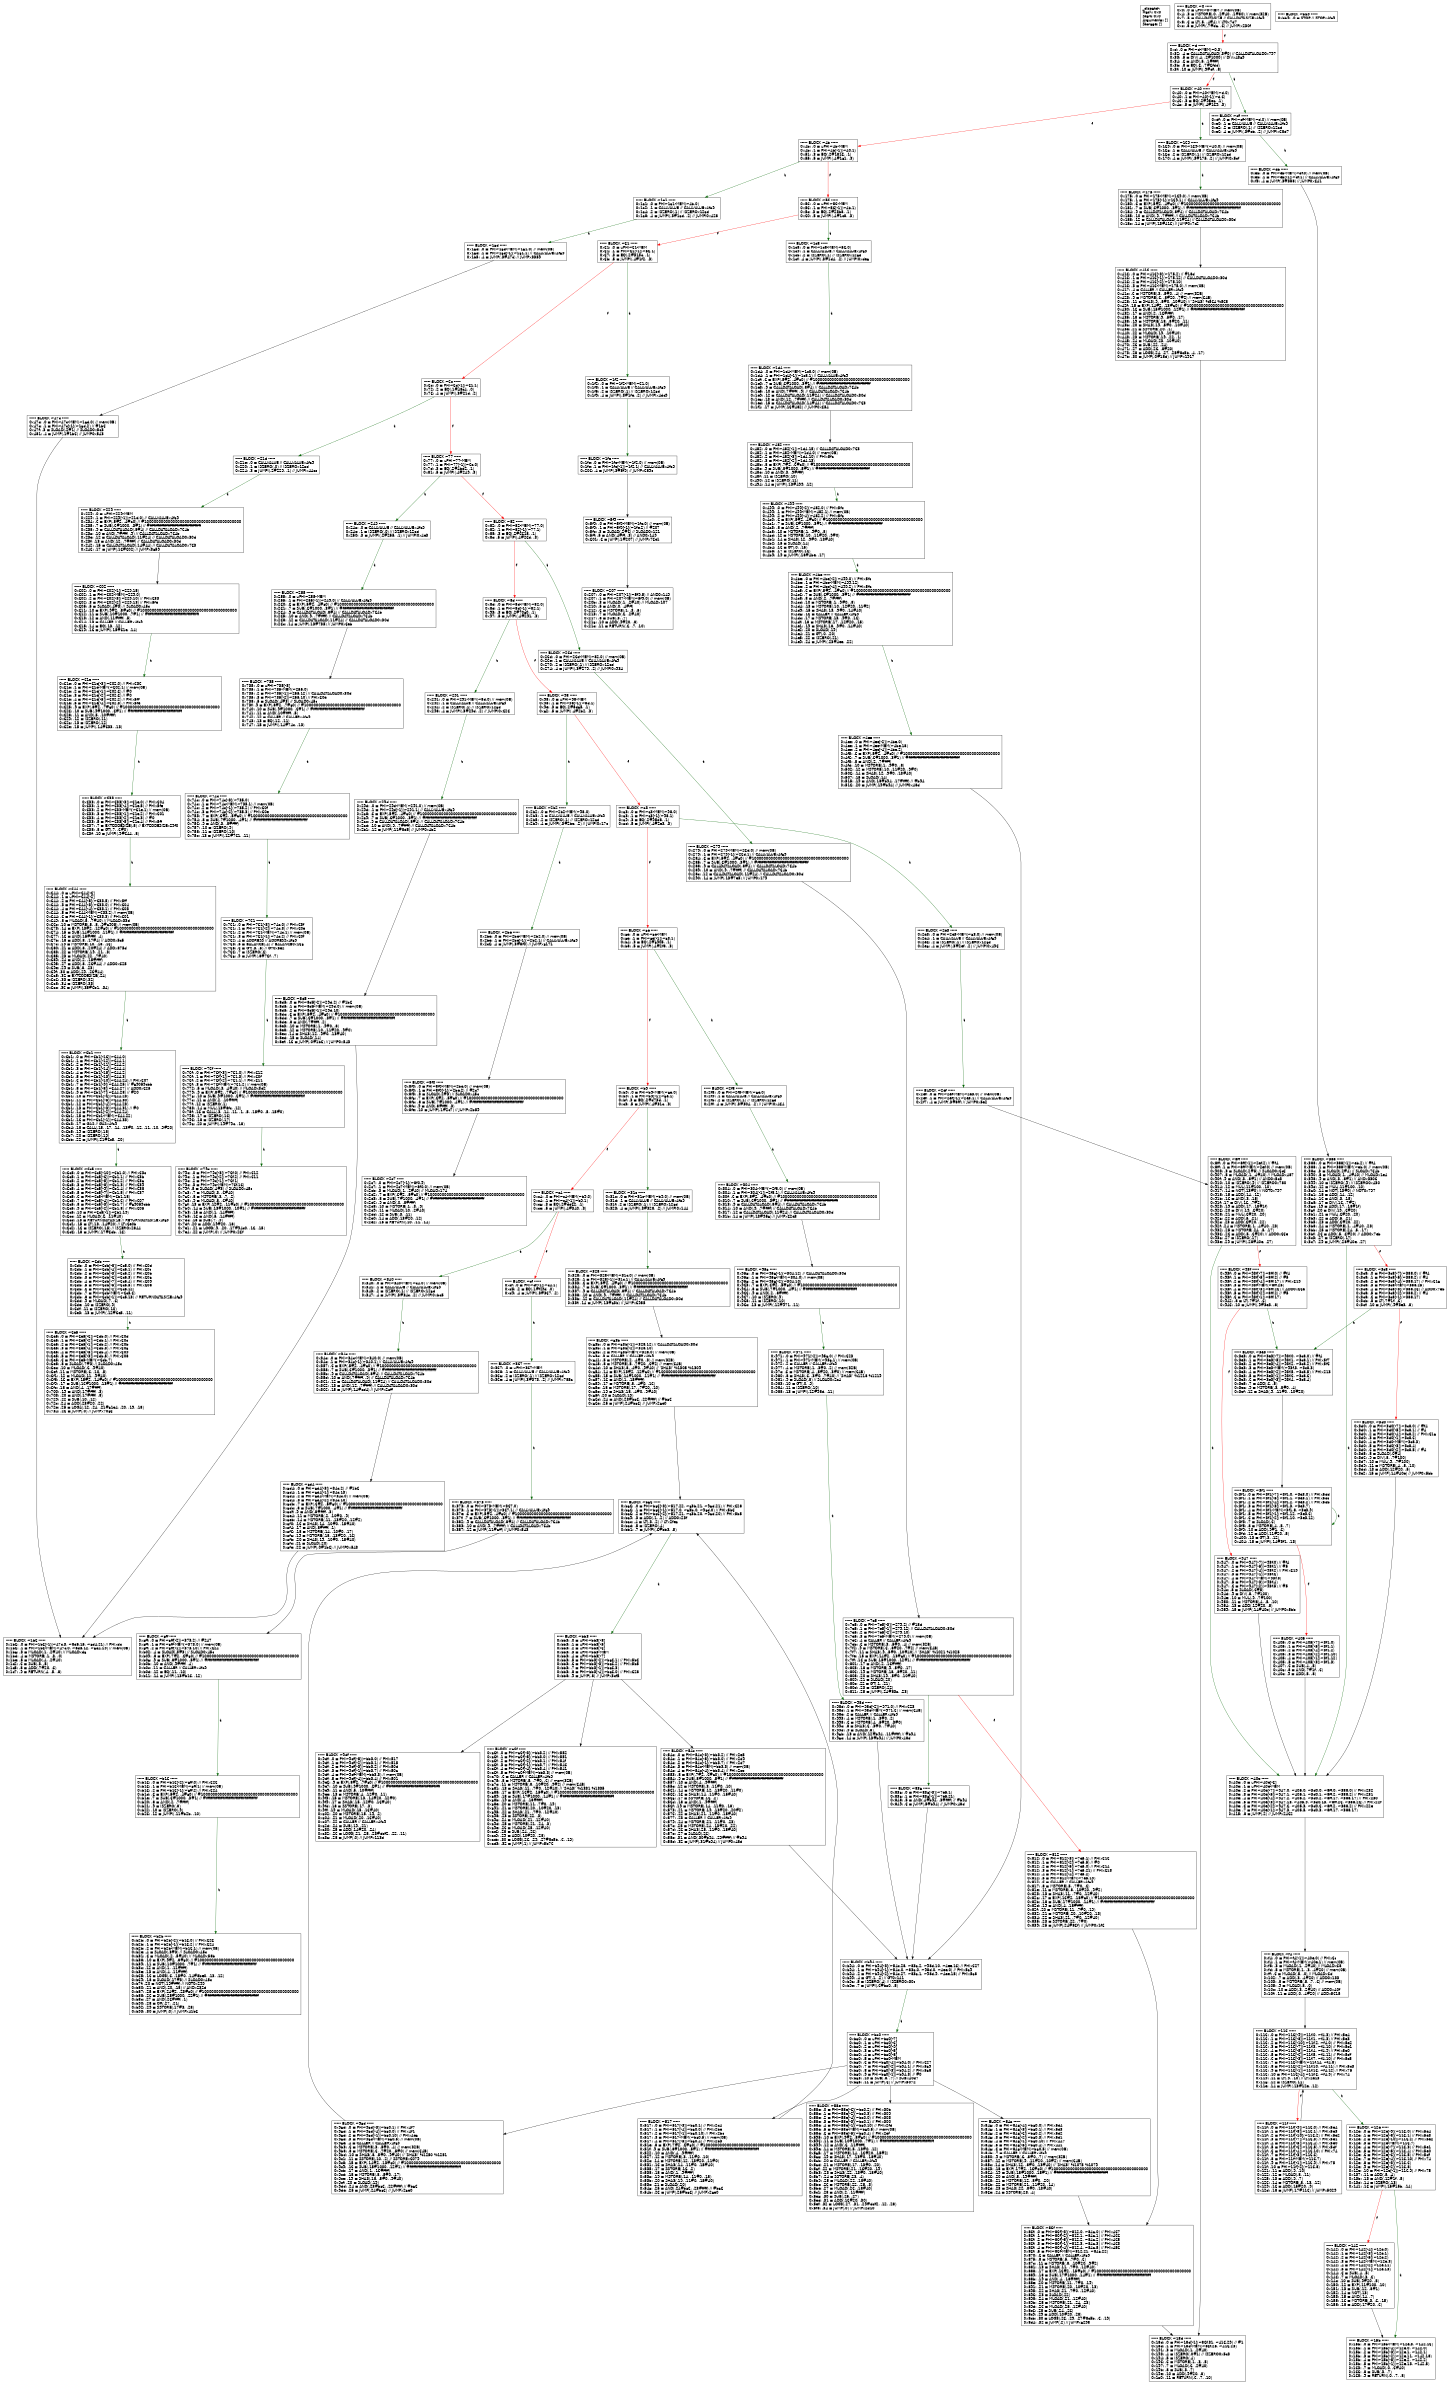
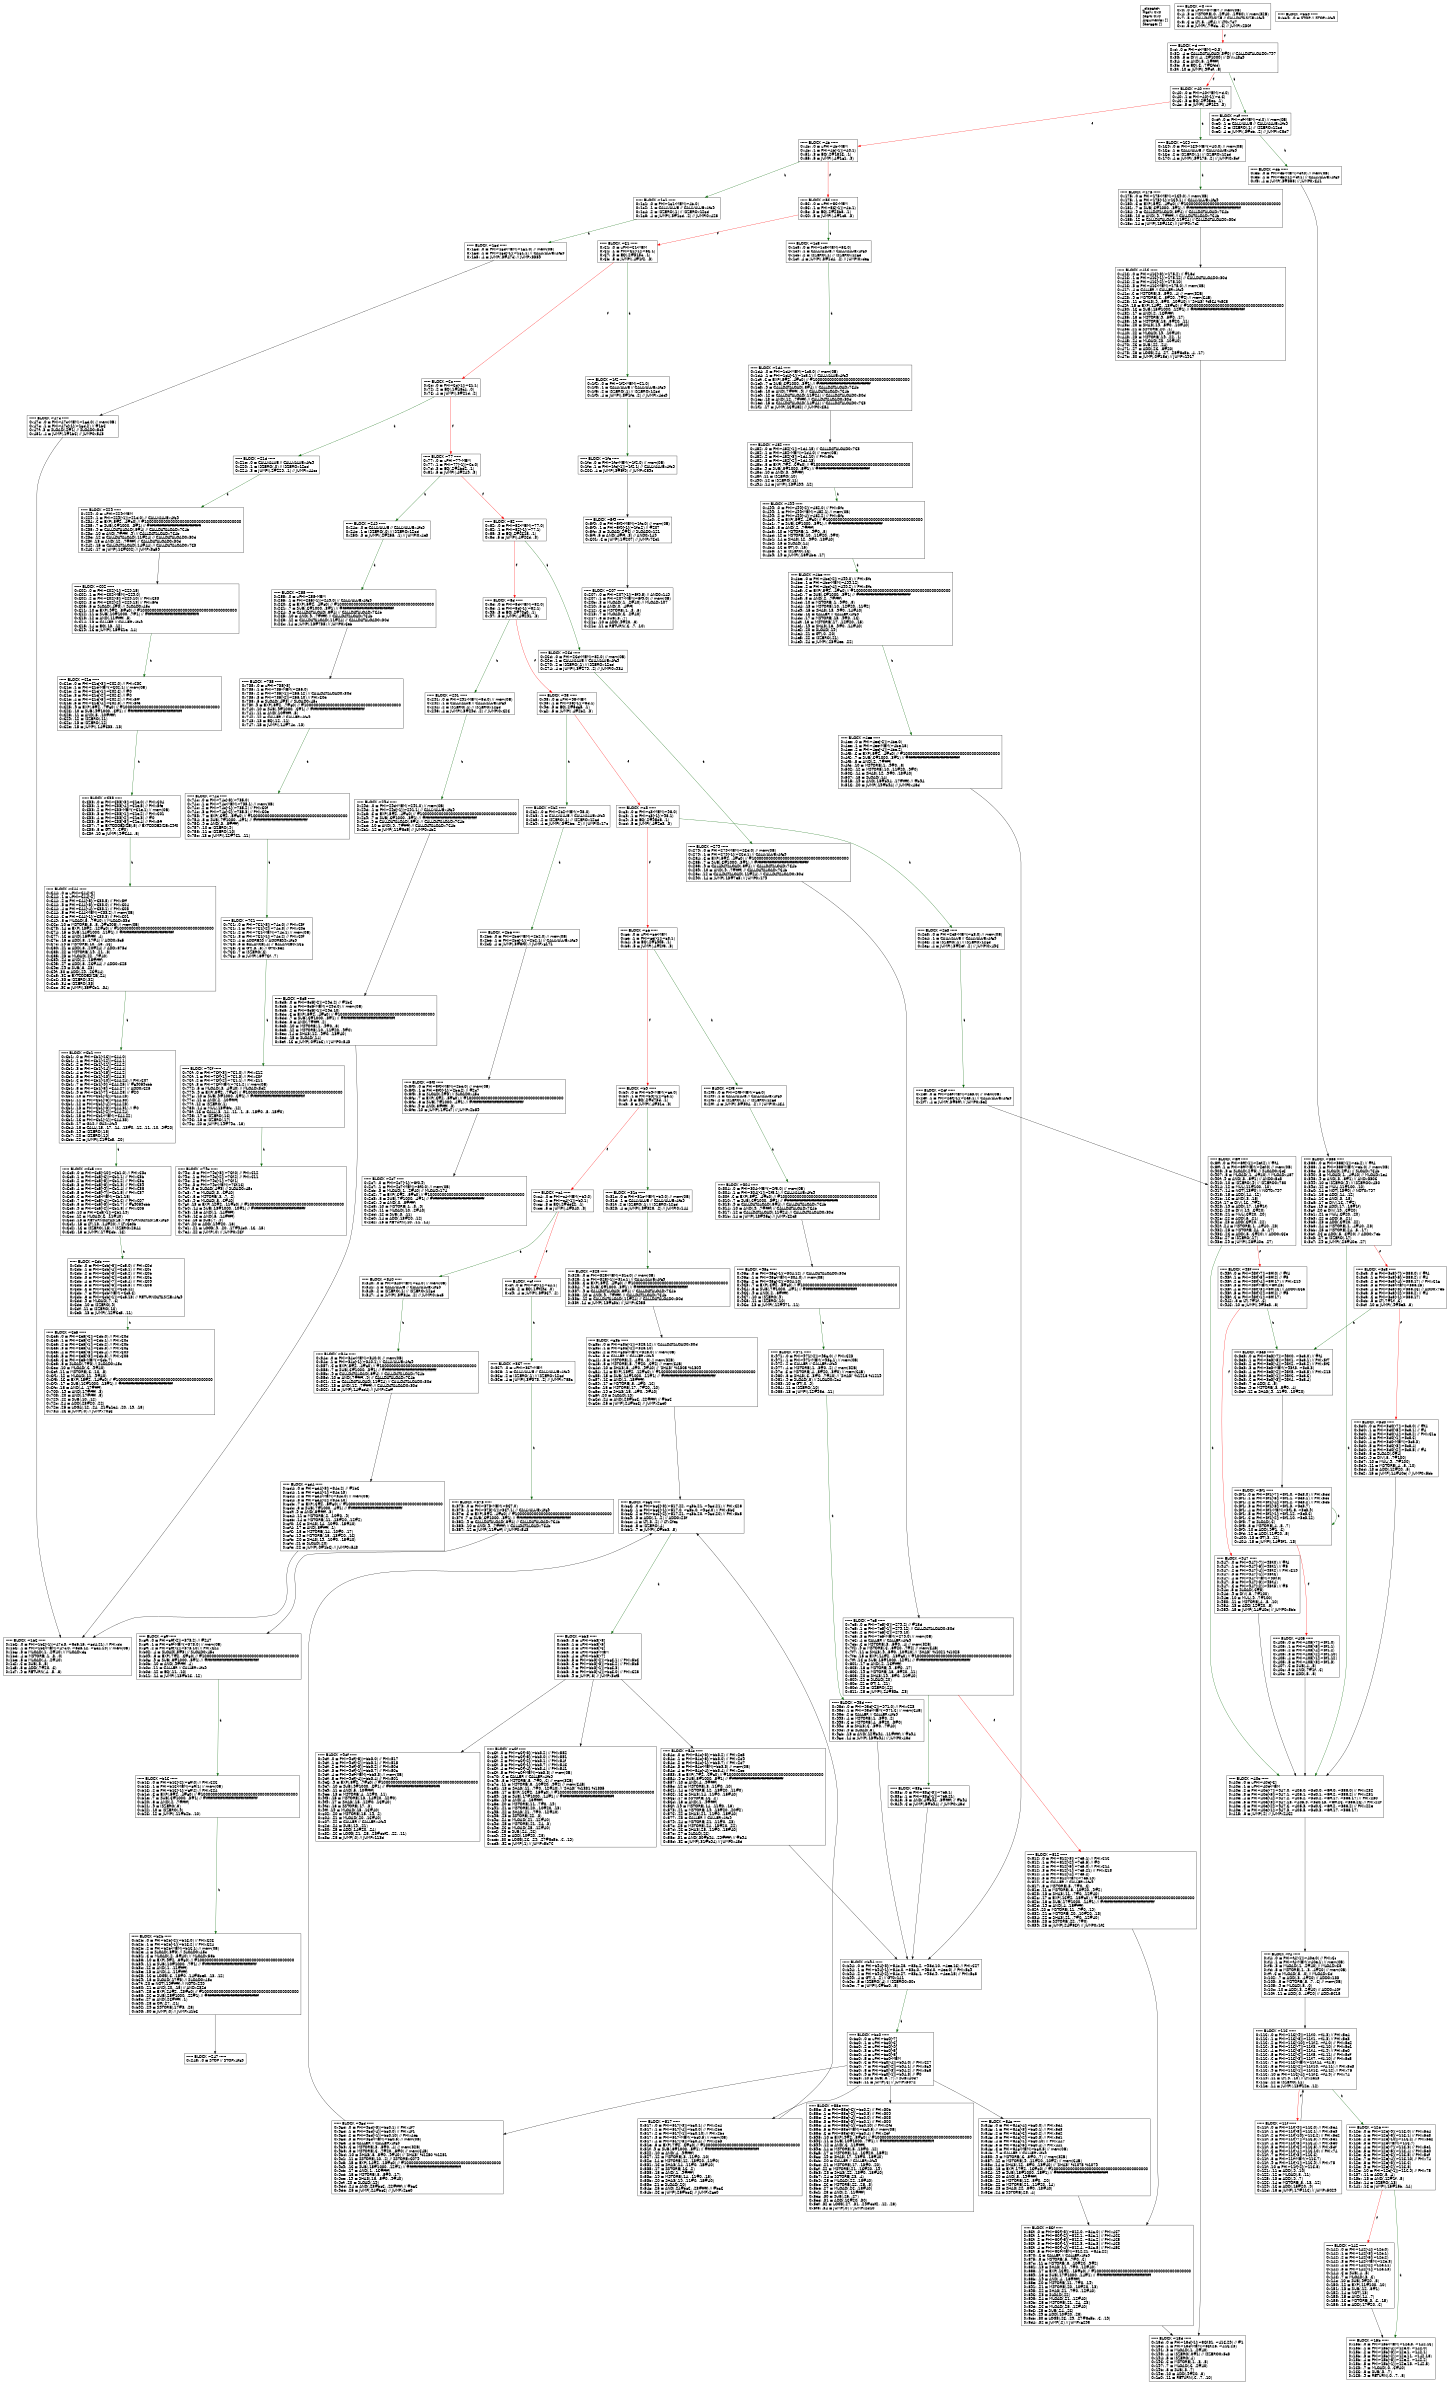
node "----- BLOCK ~247 ----- 0x248: .0 = STOP // STOPx4fa9": added
